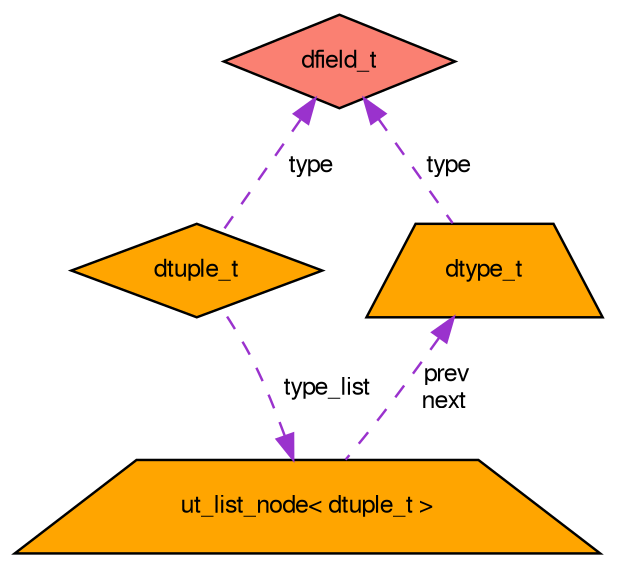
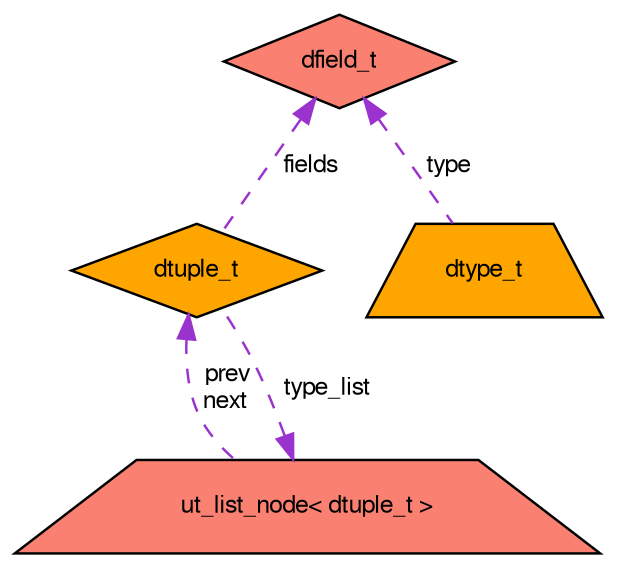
edge "dtuple_t" -> "dfield_t": label " type" -> " fields"
edge "ut_list_node< dtuple_t >" -> "dtype_t": now "ut_list_node< dtuple_t >" -> "dtuple_t"
node "ut_list_node< dtuple_t >": fillcolor orange -> salmon
